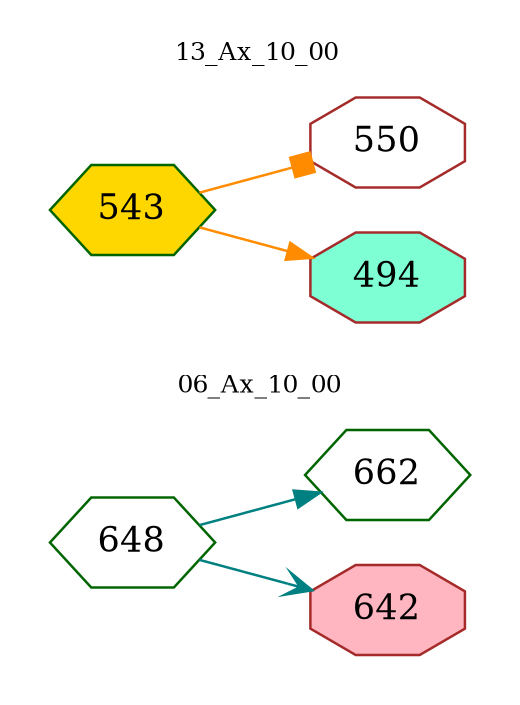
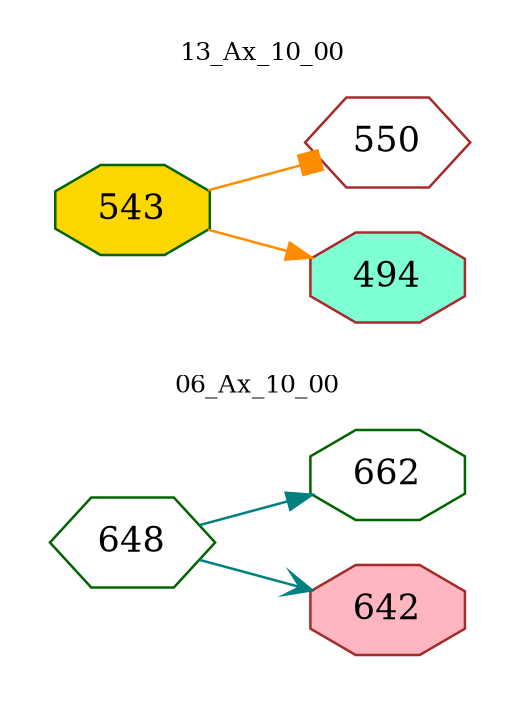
node "550": shape octagon -> hexagon
node "543": shape hexagon -> octagon
node "662": shape hexagon -> octagon
